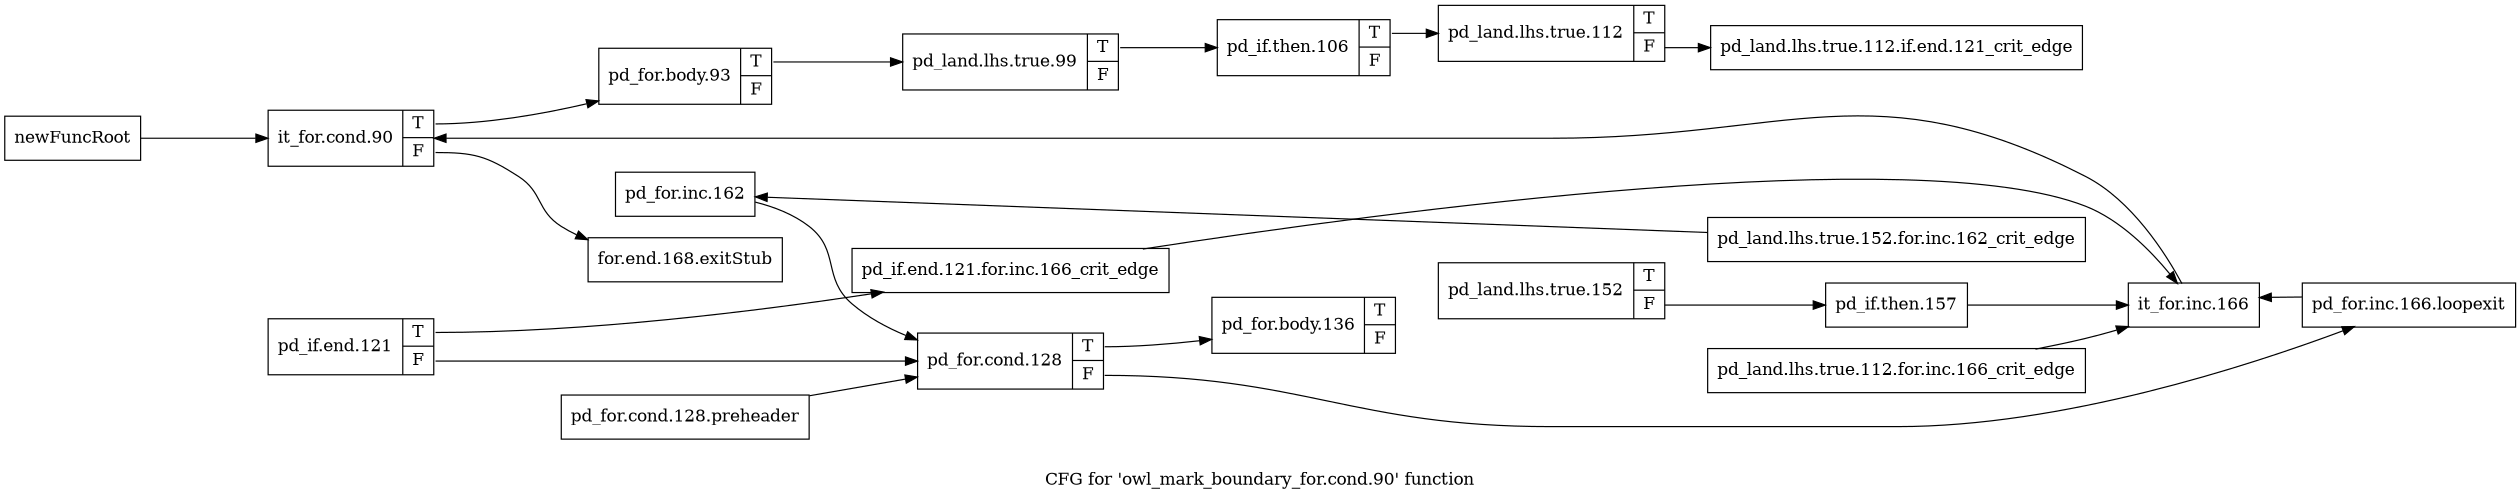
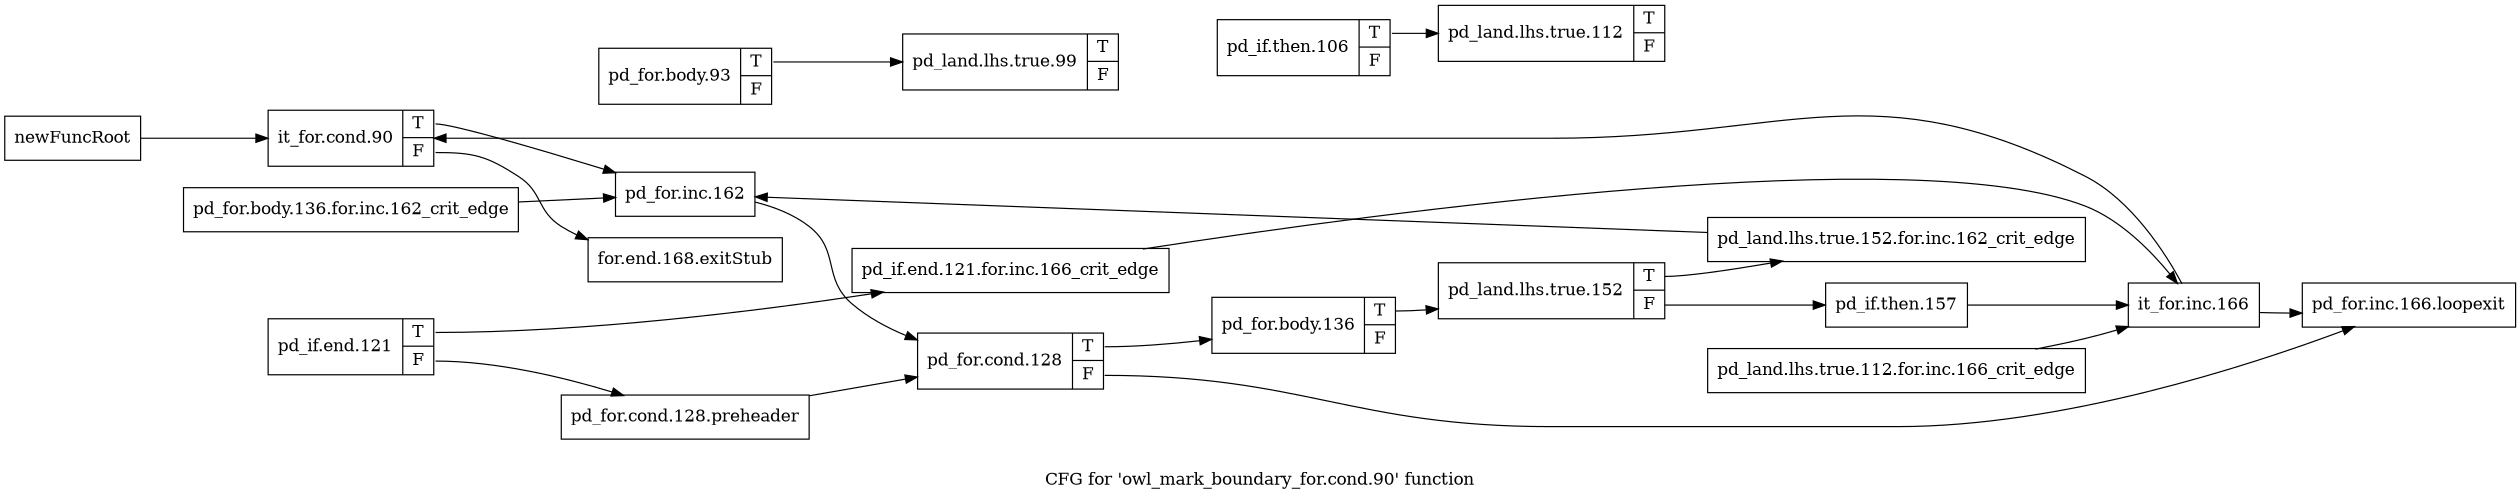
edge "pd_land.lhs.true.99" -> "pd_if.then.106": removed
node "pd_land.lhs.true.112.if.end.121_crit_edge": removed
edge "it_for.cond.90" -> "pd_for.body.93": now "it_for.cond.90" -> "pd_for.inc.162"
node "pd_for.body.136.for.inc.162_crit_edge": added
edge "pd_land.lhs.true.152" -> "pd_land.lhs.true.152.for.inc.162_crit_edge": added
edge "pd_for.inc.166.loopexit" -> "it_for.inc.166": reversed
edge "pd_for.body.136" -> "pd_land.lhs.true.152": added
edge "pd_if.end.121" -> "pd_for.cond.128": now "pd_if.end.121" -> "pd_for.cond.128.preheader"
